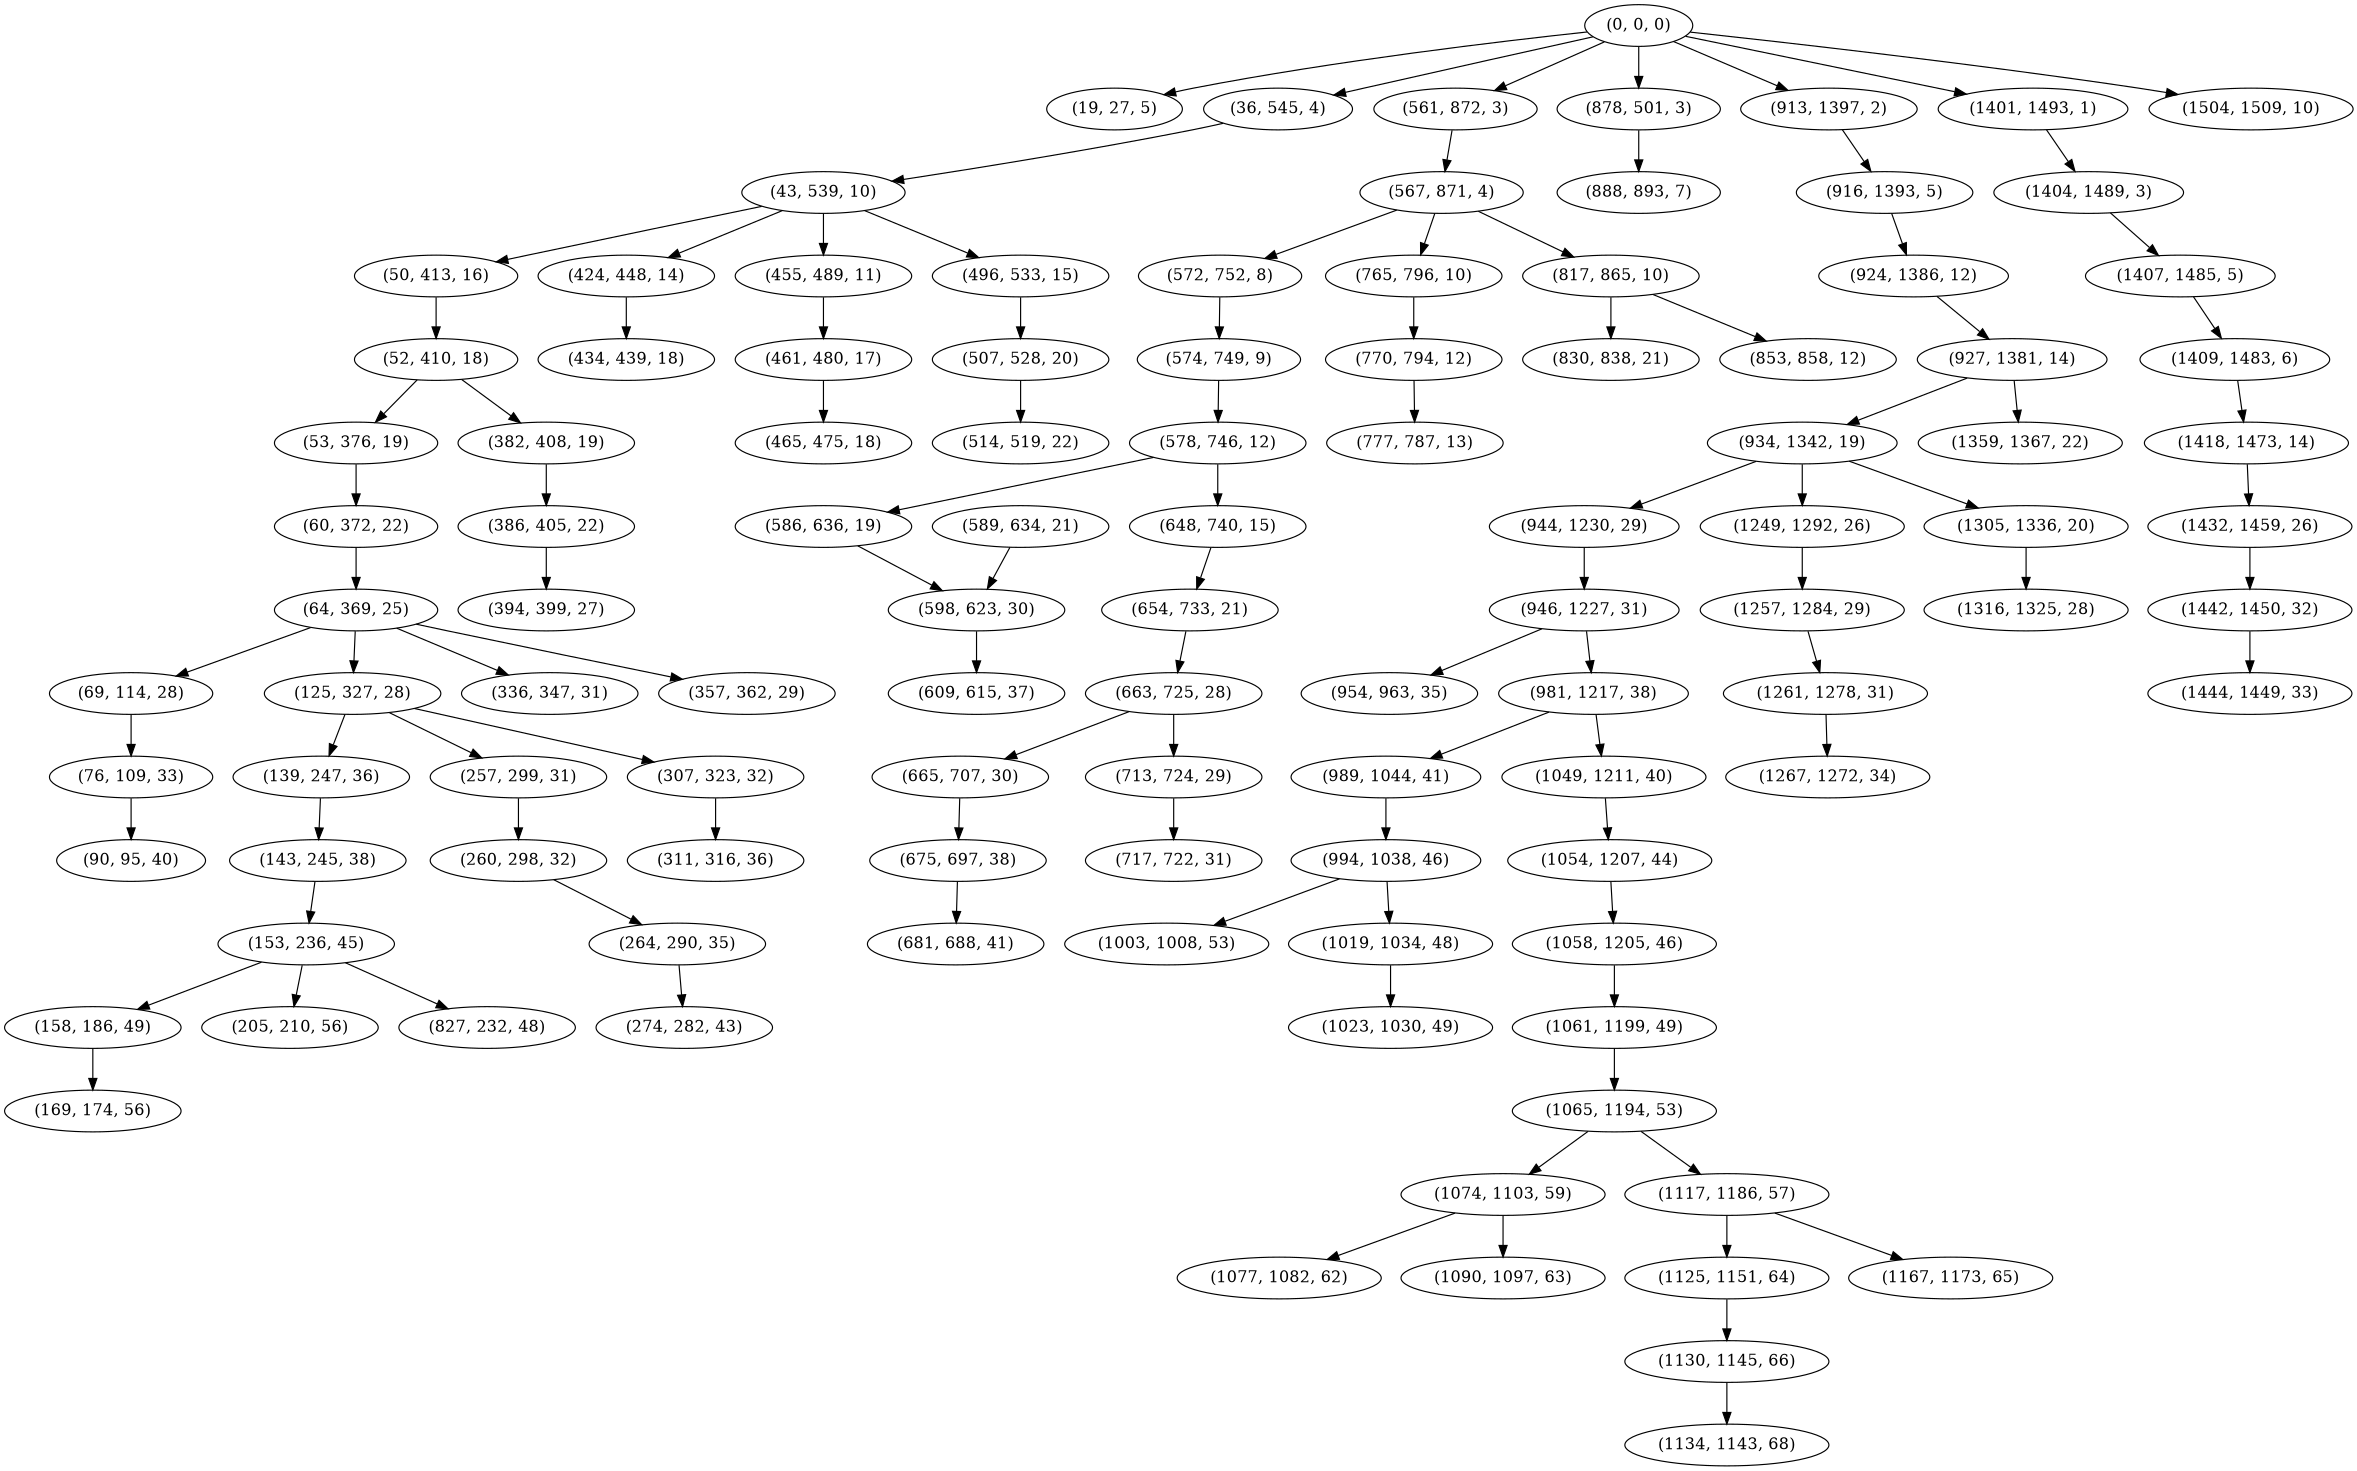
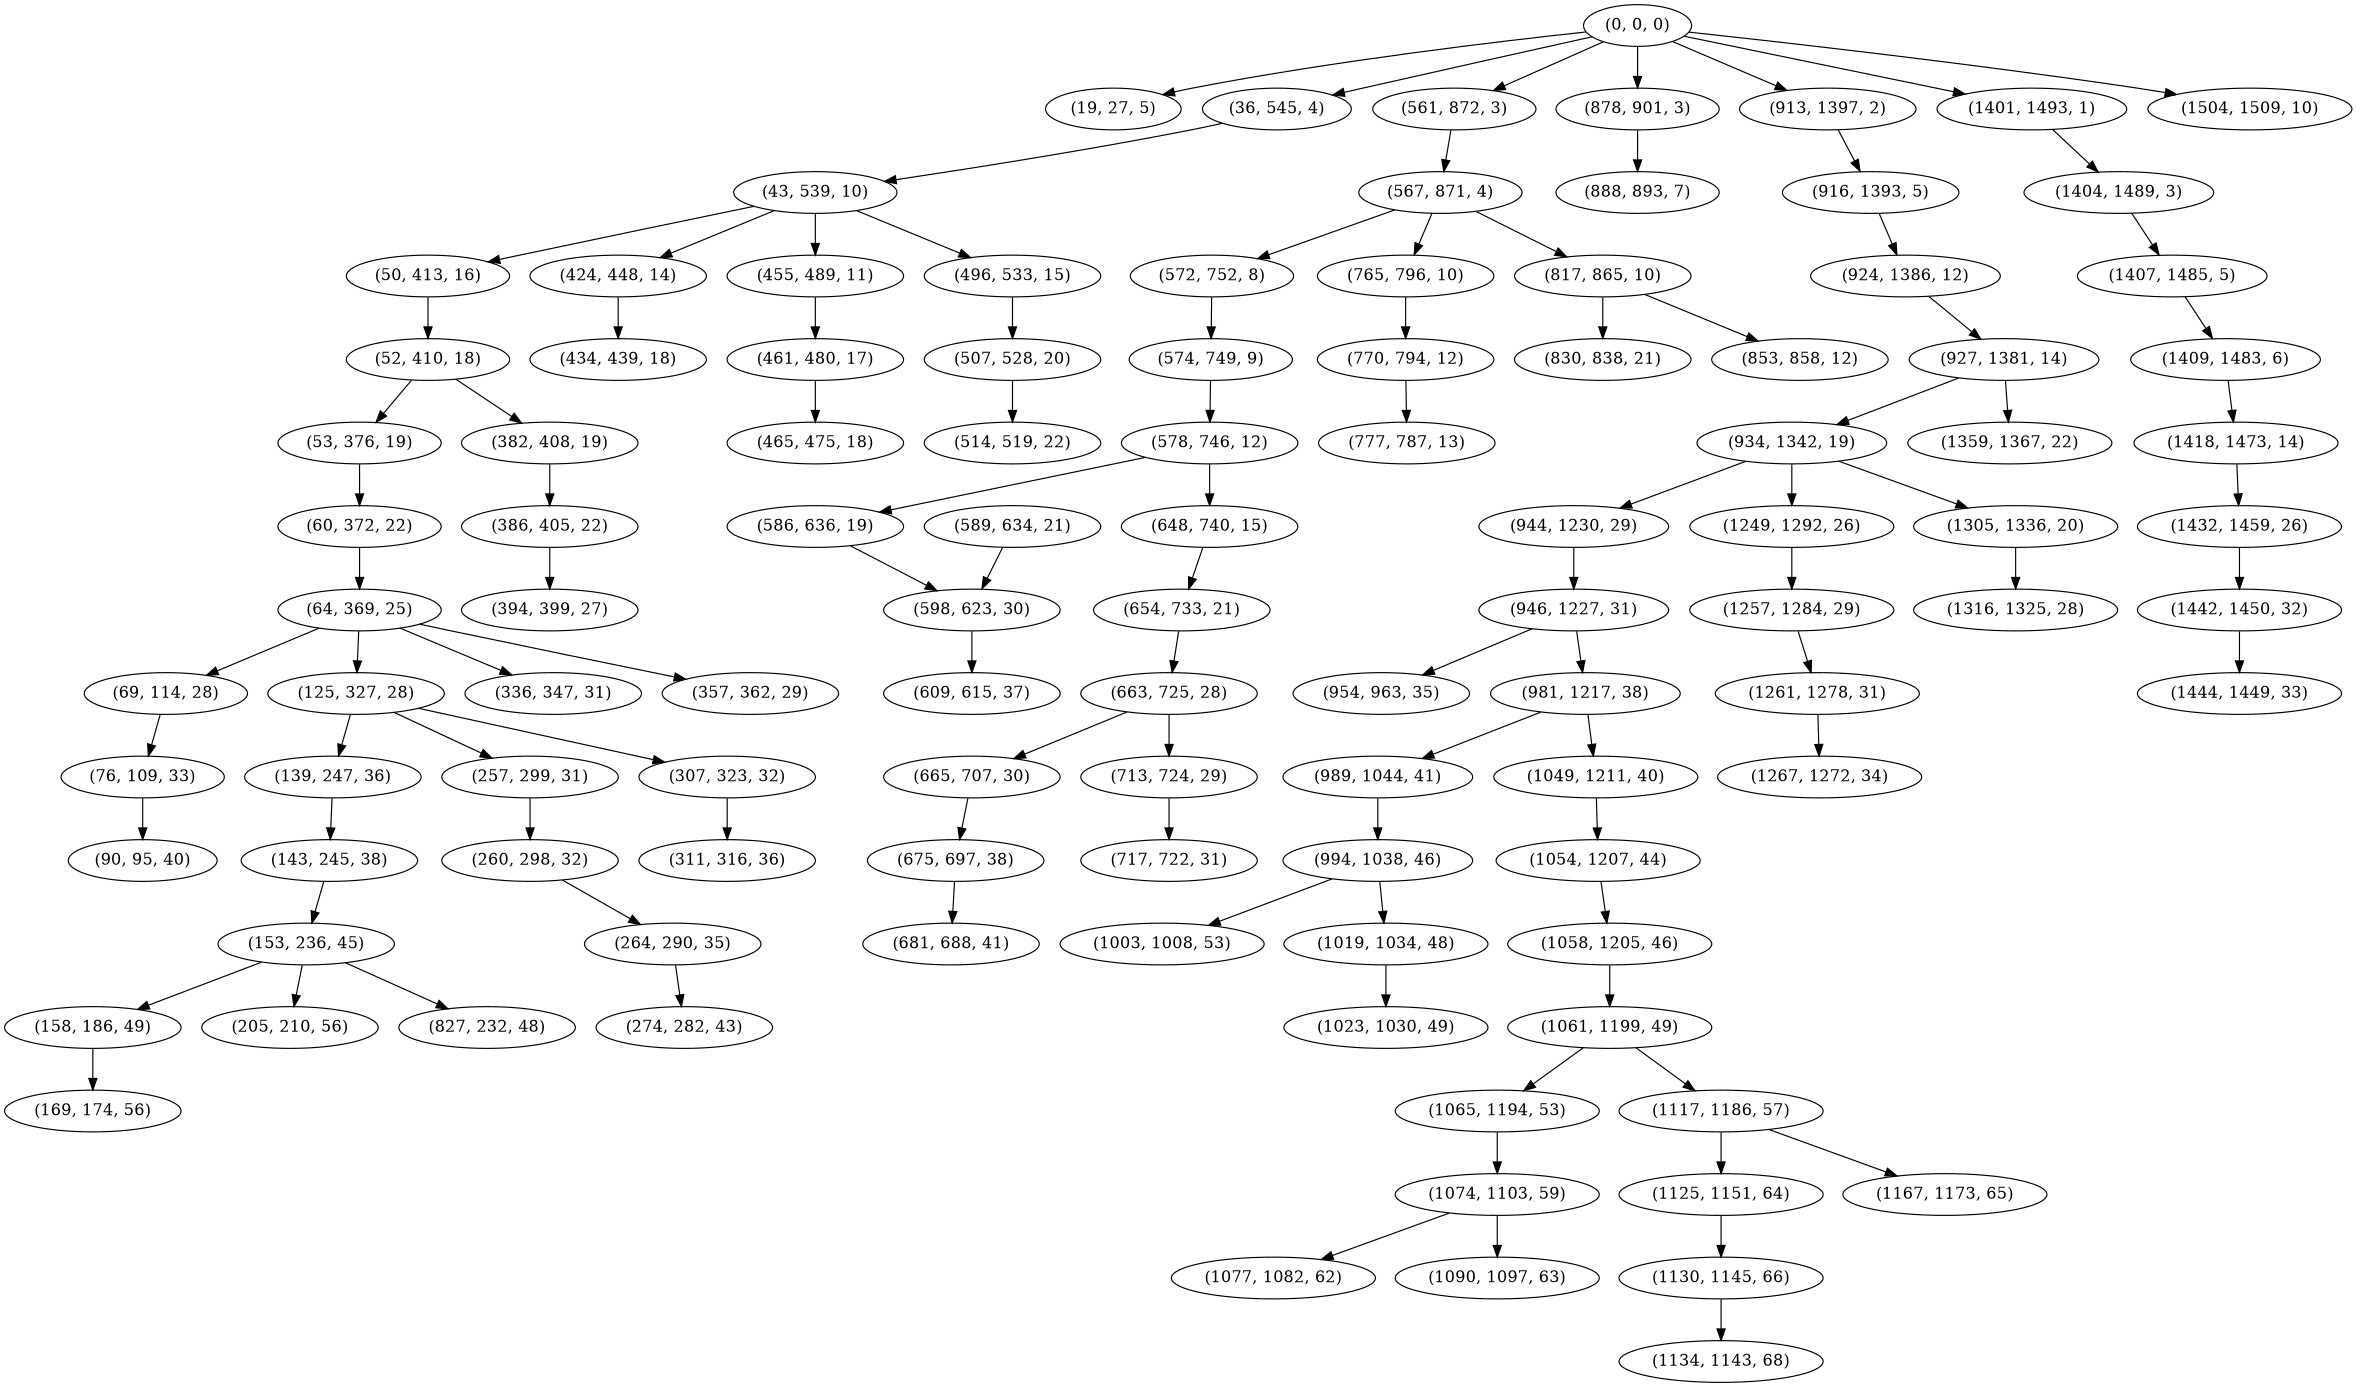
node "(878, 501, 3)": label "(878, 501, 3)" -> "(878, 901, 3)"
edge "(1065, 1194, 53)" -> "(1117, 1186, 57)": now "(1061, 1199, 49)" -> "(1117, 1186, 57)"
